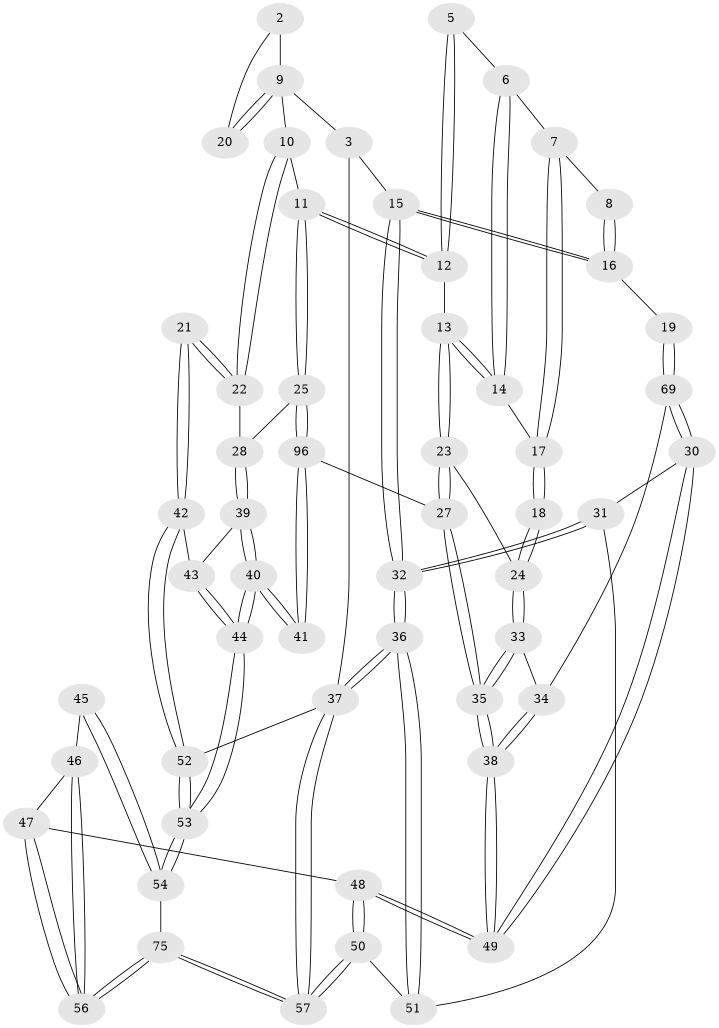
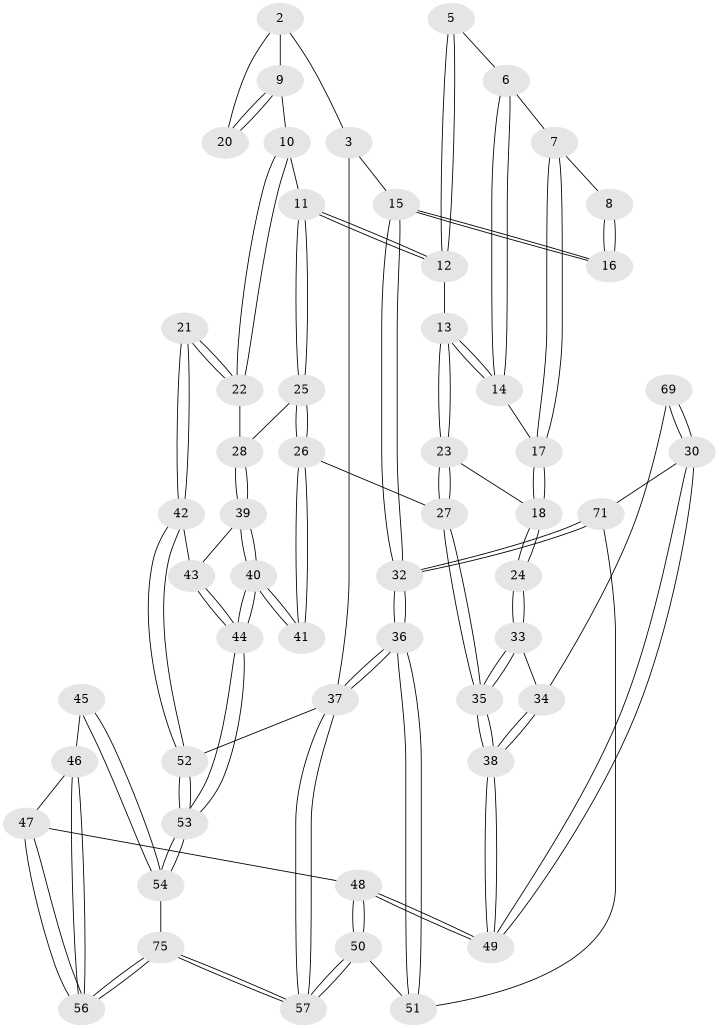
edge "9" -- "3": now "2" -- "3"
node "19": removed
node "96": label "96" -> "26"
edge "23" -- "24": now "23" -- "18"
node "31": label "31" -> "71"
